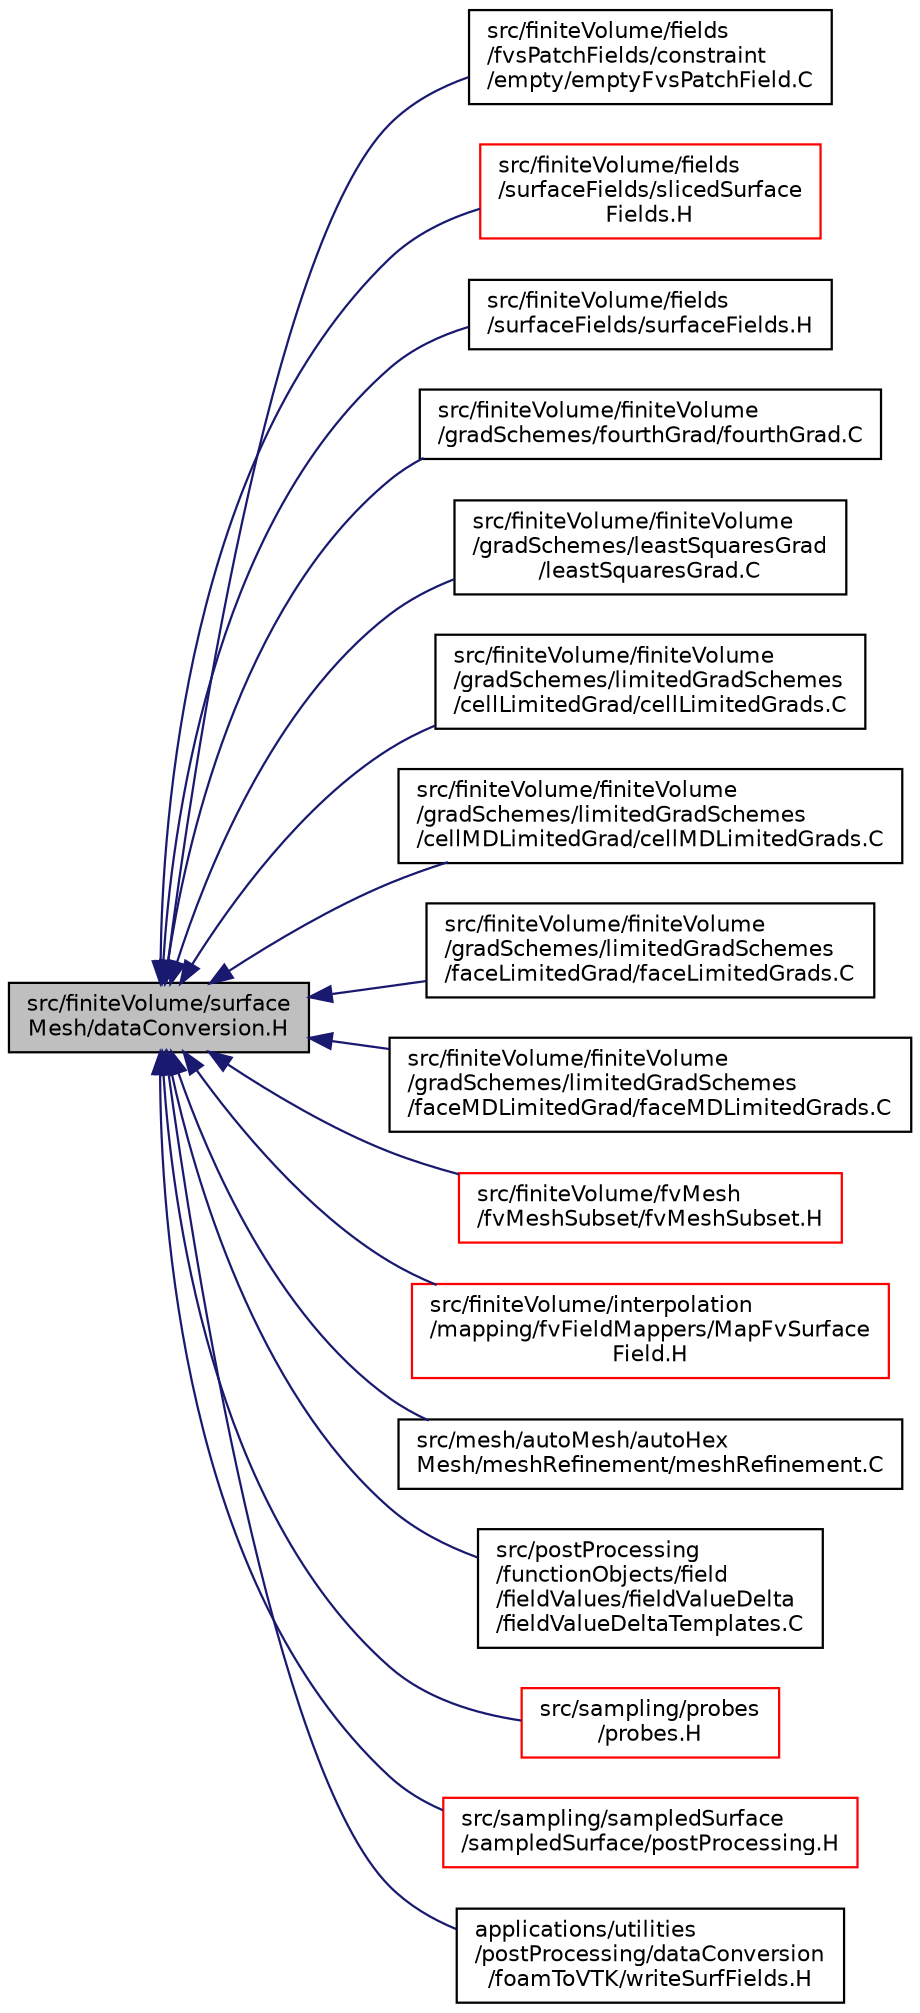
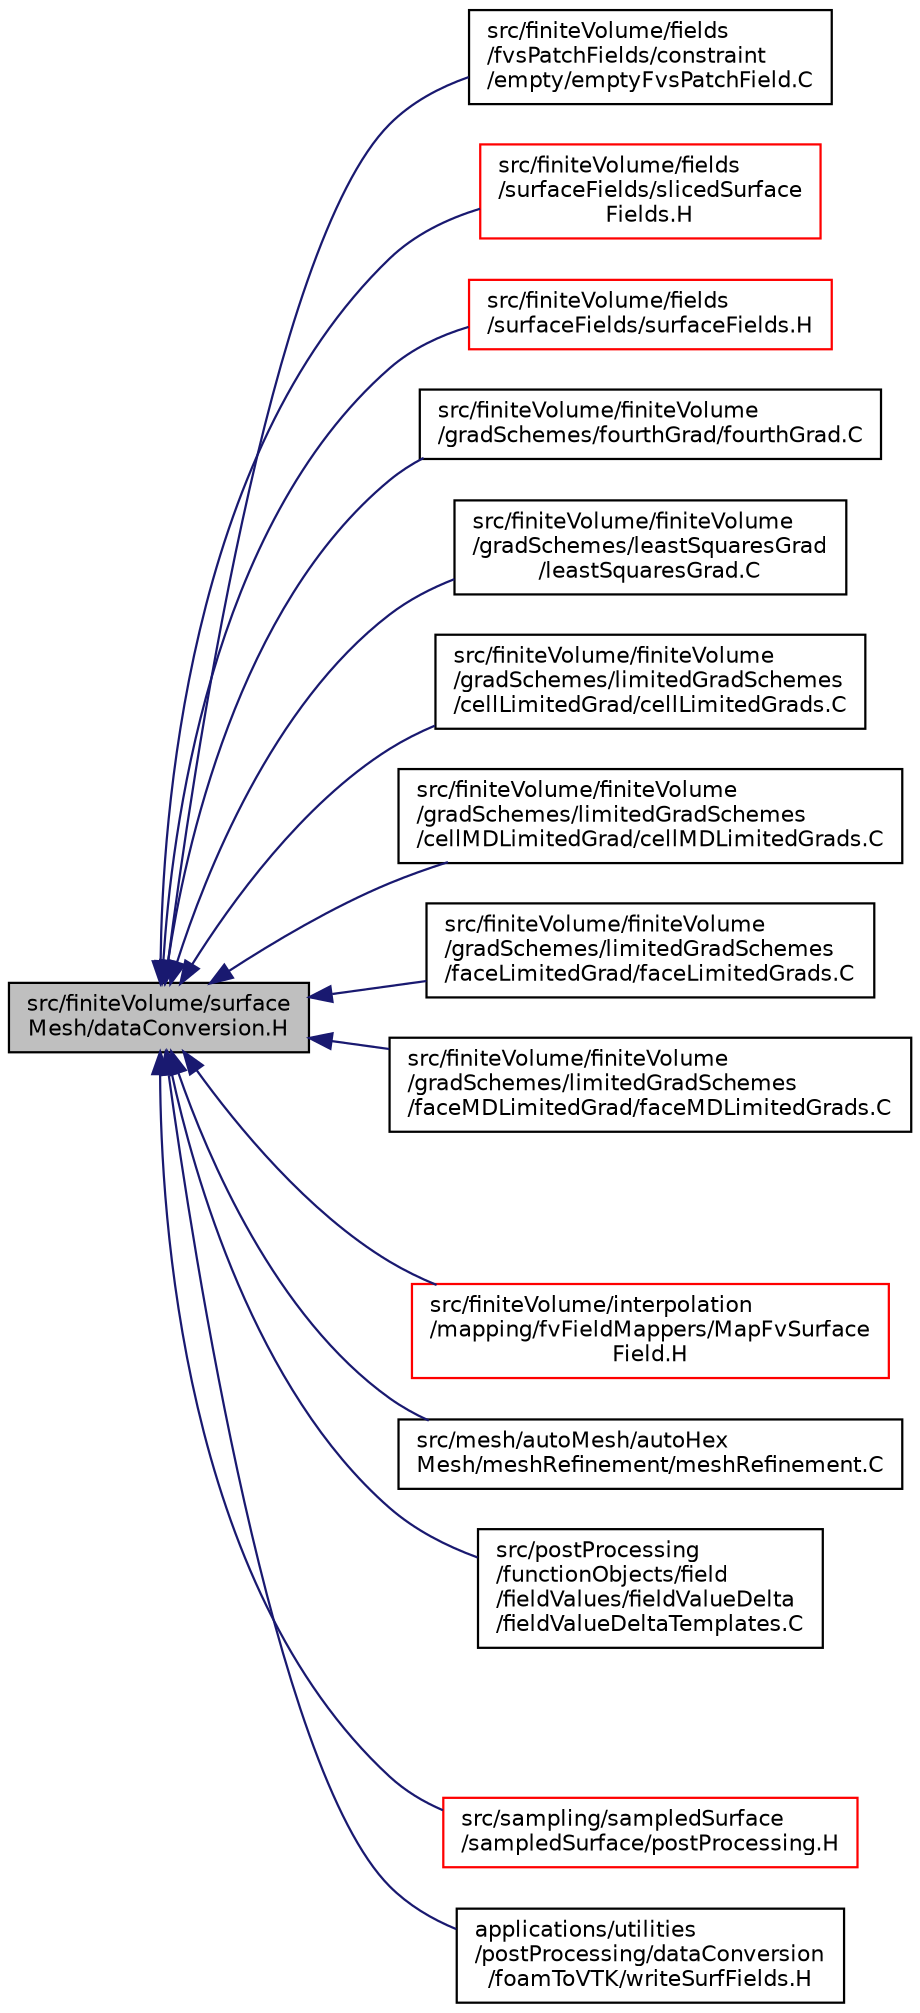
node "src/finiteVolume/fields /surfaceFields/surfaceFields.H": color black -> red
node "src/finiteVolume/fvMesh /fvMeshSubset/fvMeshSubset.H": removed
node "src/sampling/probes /probes.H": removed
